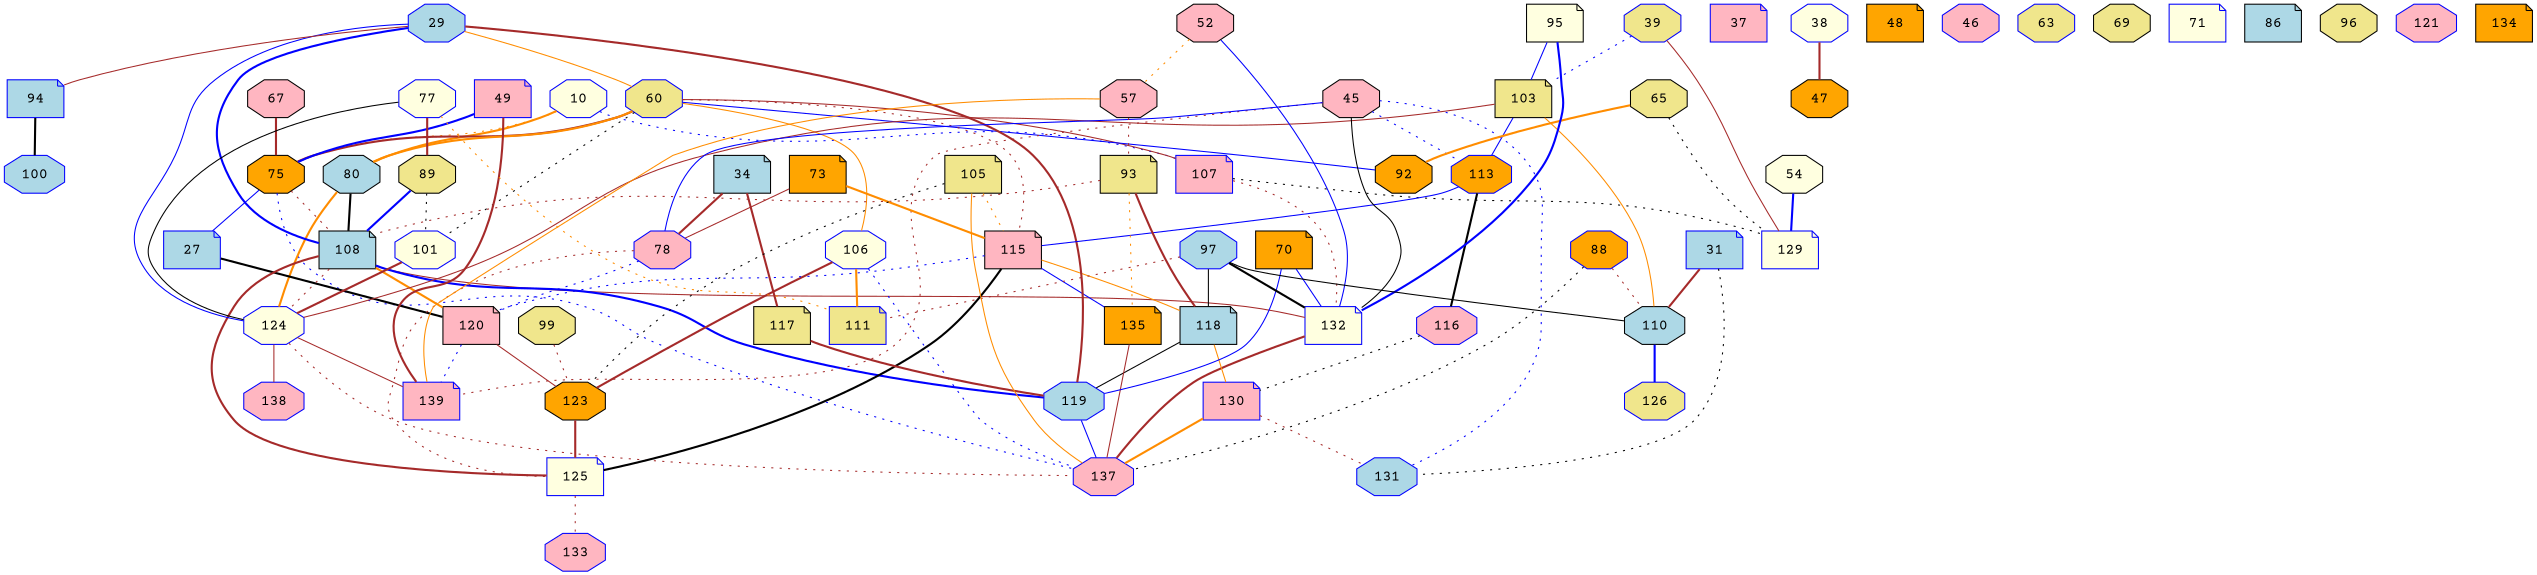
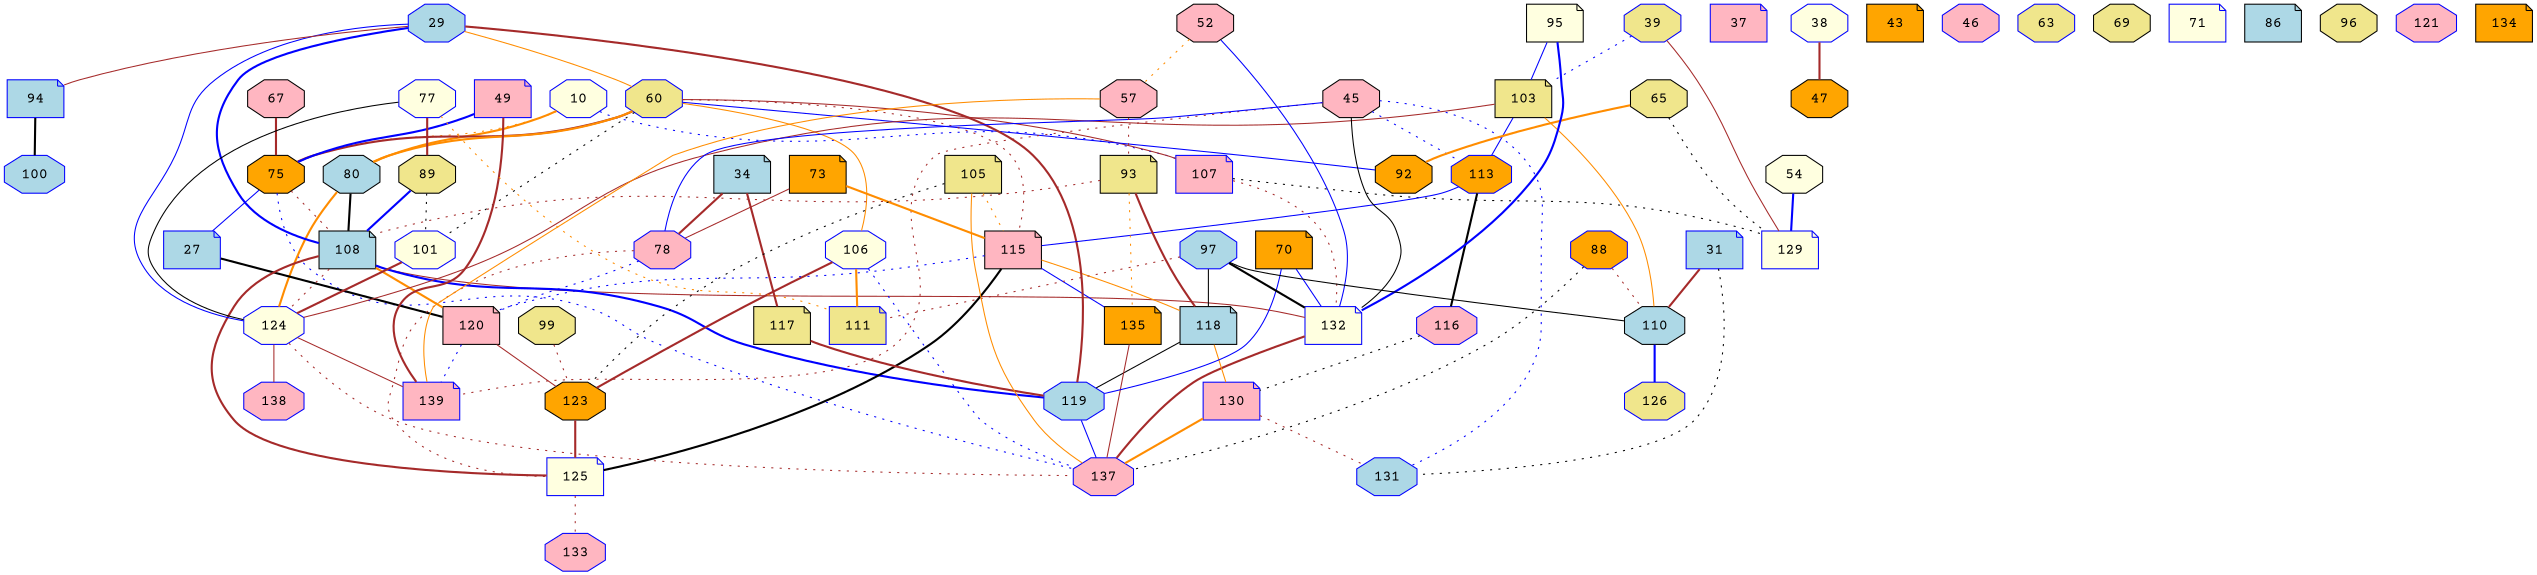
node "48": label "48" -> "43"
